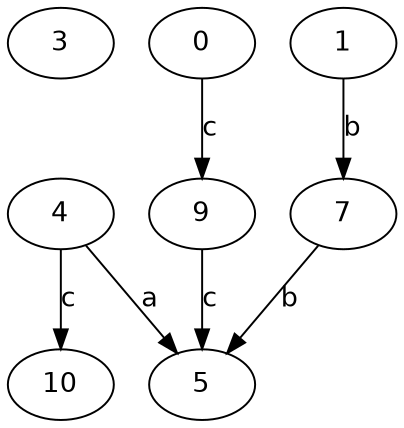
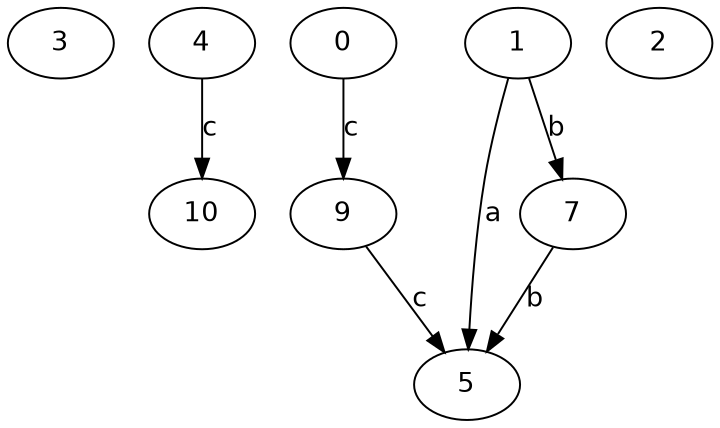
node "2": added
edge "4" -> "5": now "1" -> "5"
